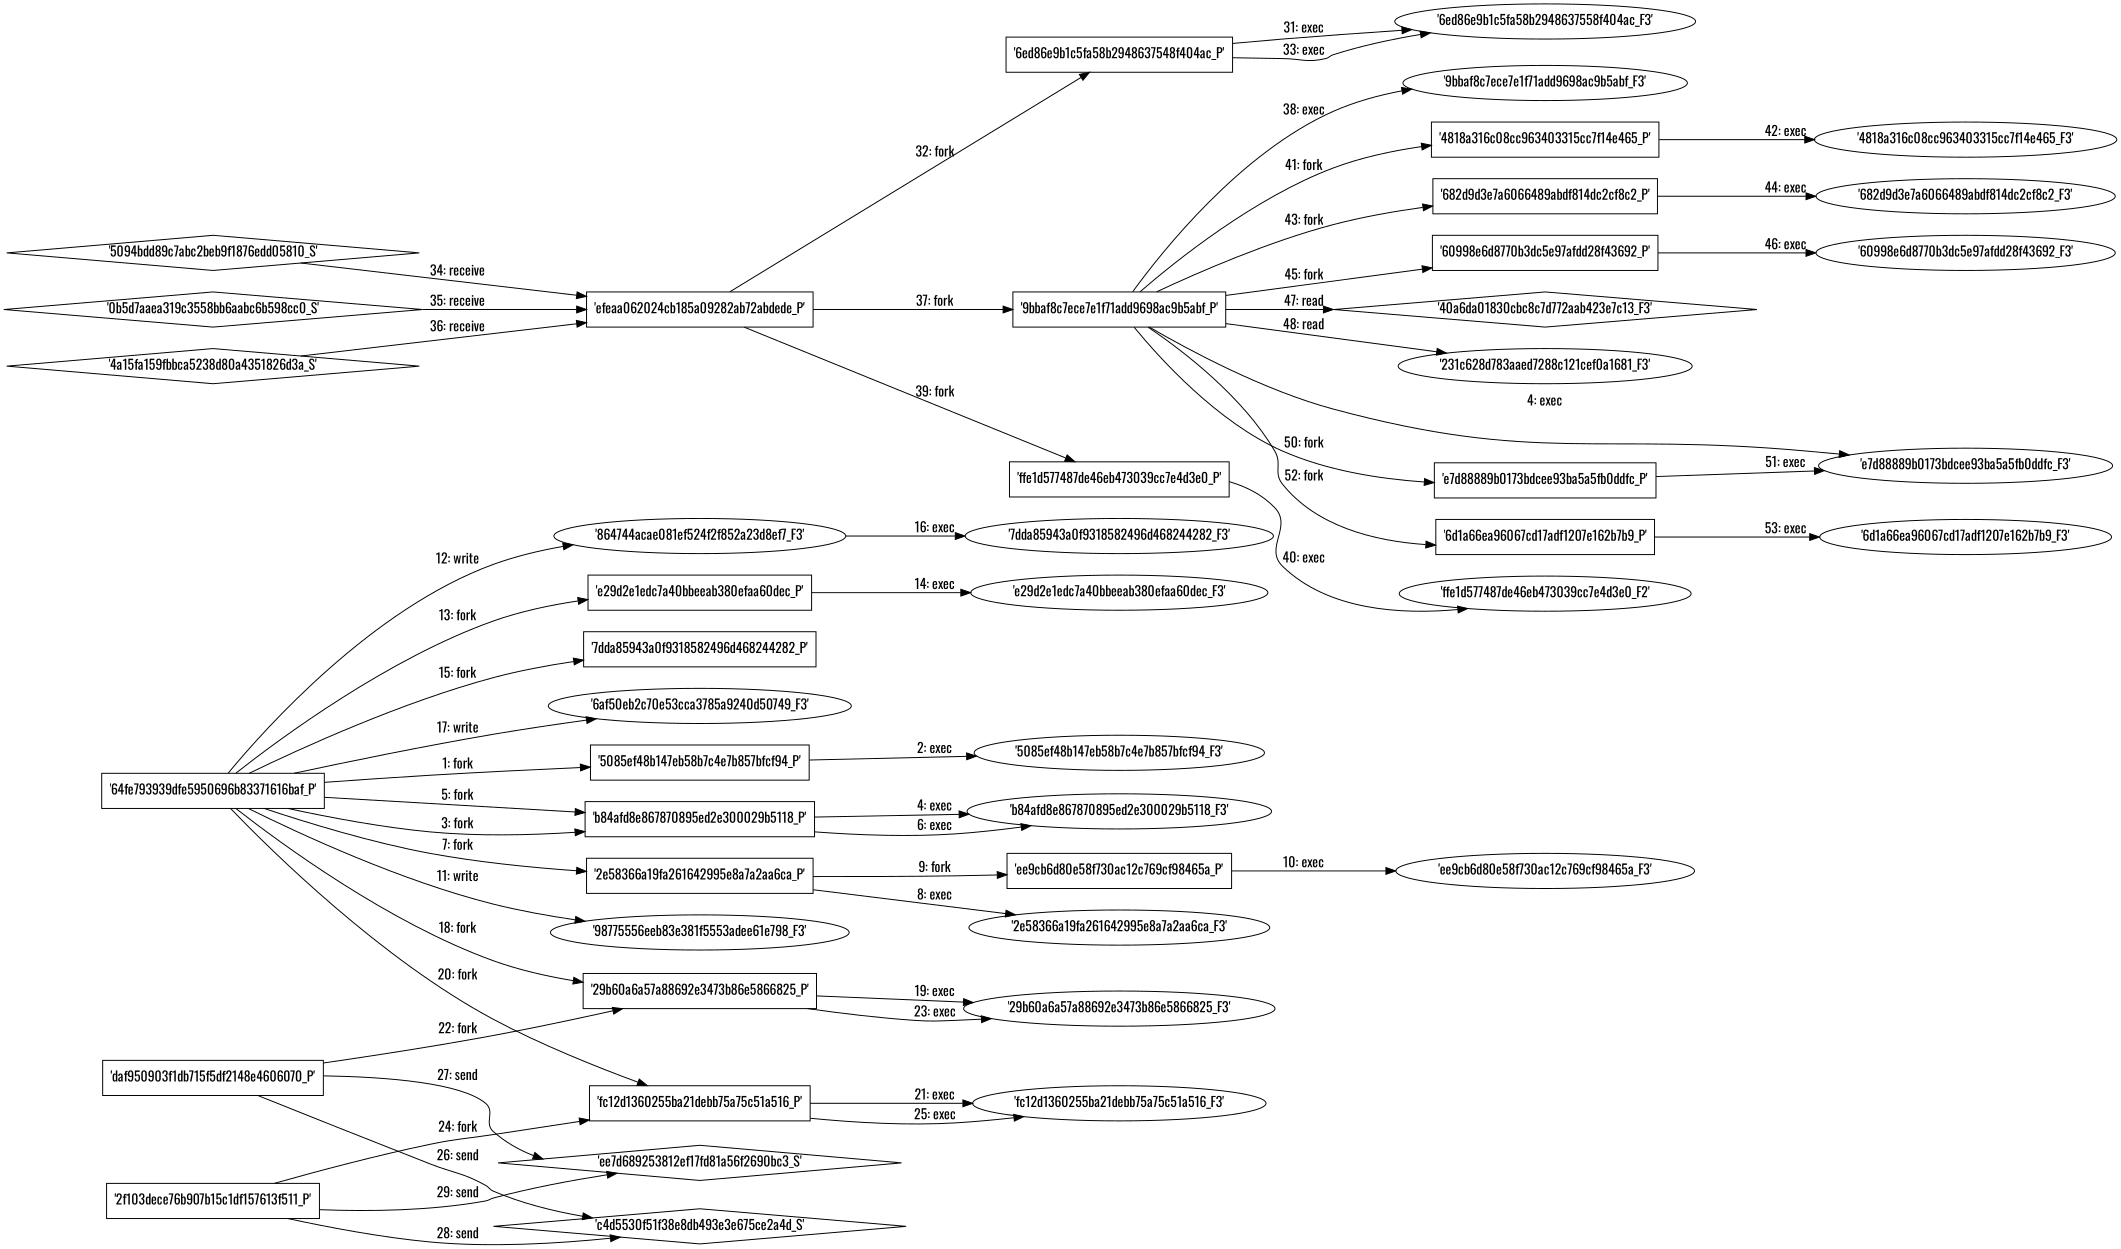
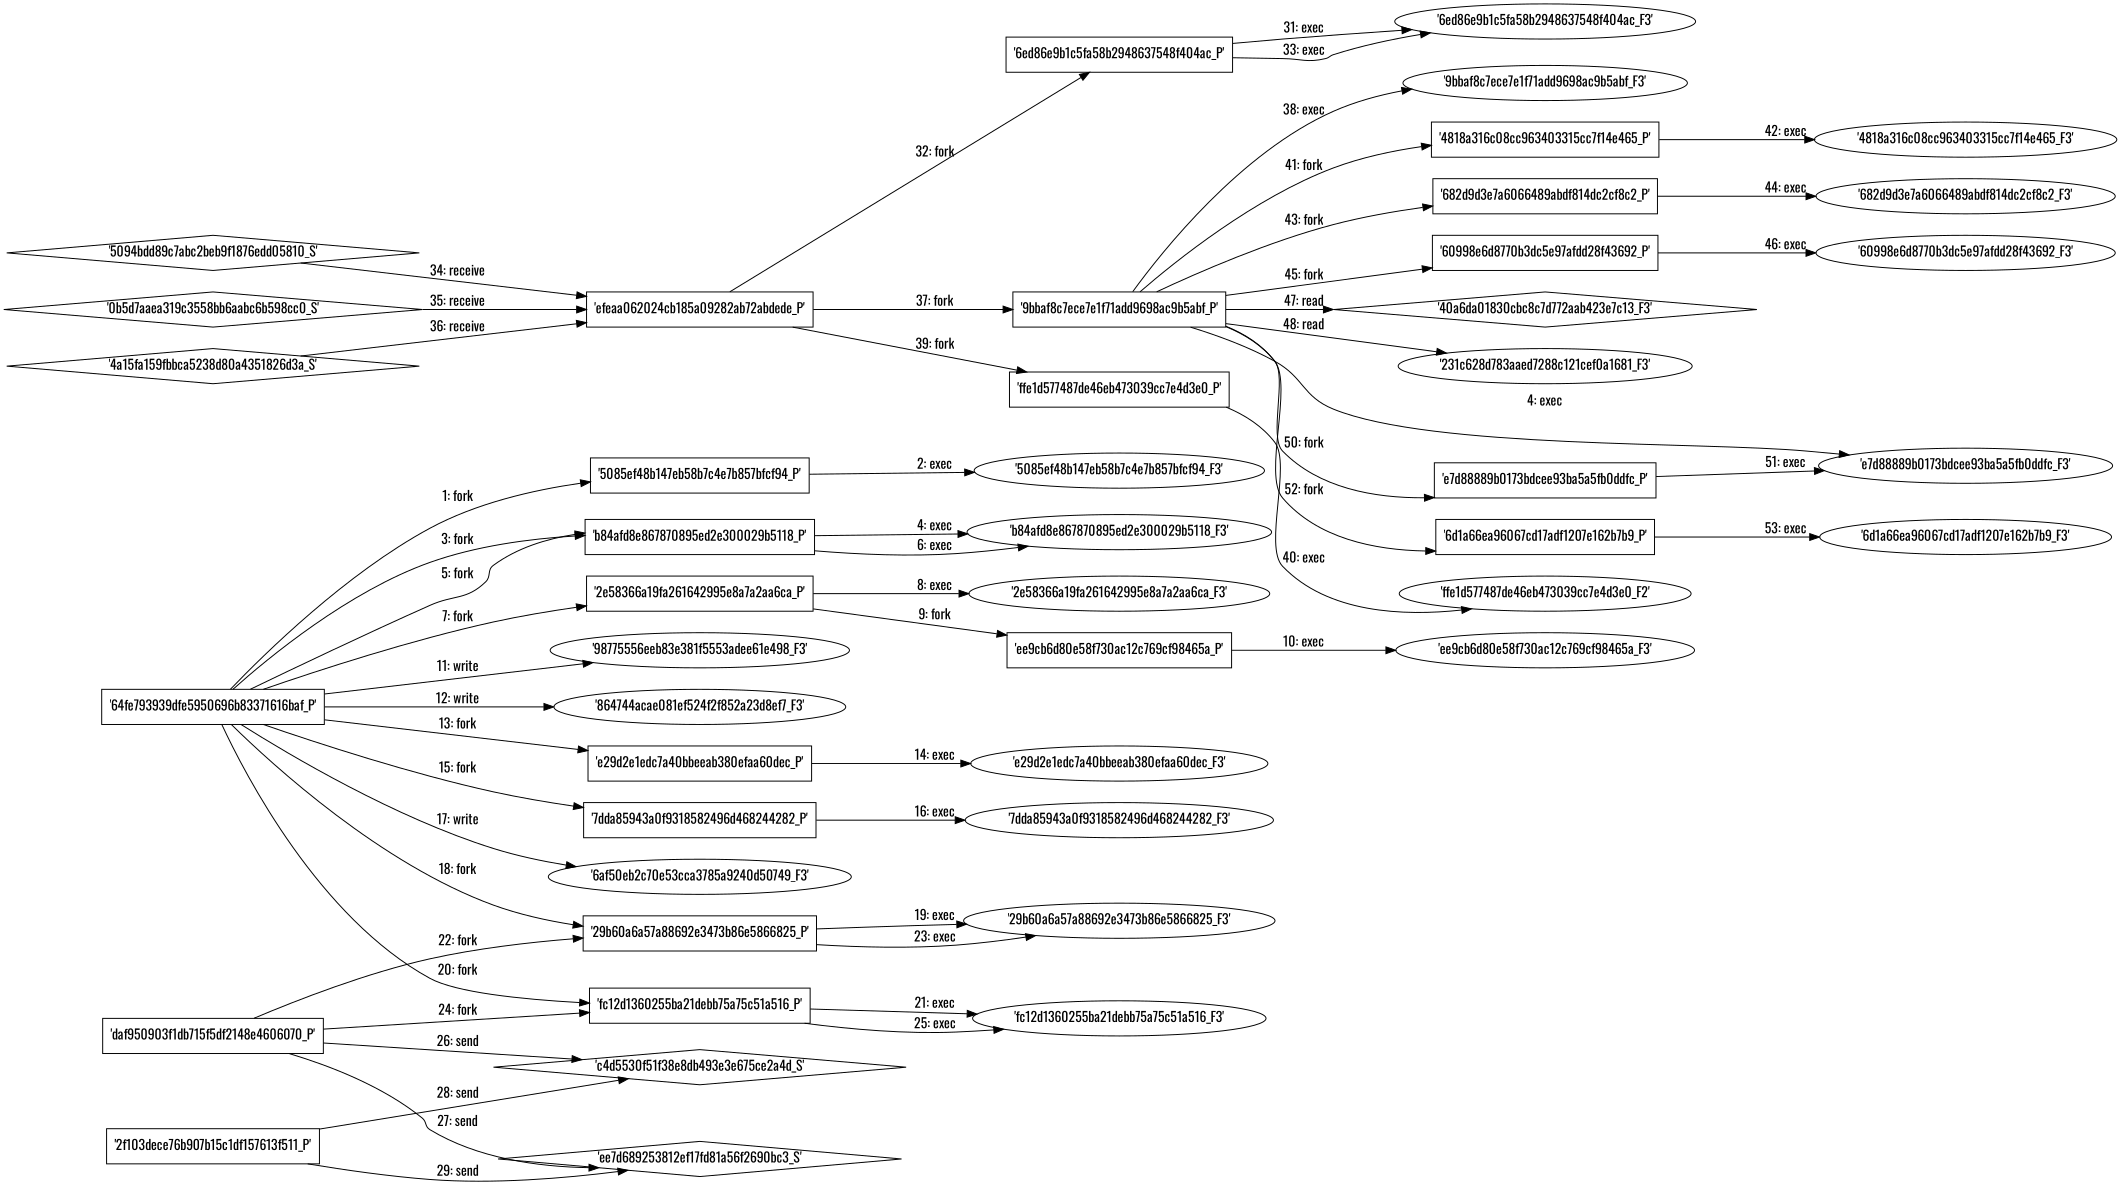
node "'6ed86e9b1c5fa58b2948637558f404ac_F3'": label "'6ed86e9b1c5fa58b2948637558f404ac_F3'" -> "'6ed86e9b1c5fa58b2948637548f404ac_F3'"
edge "'864744acae081ef524f2f852a23d8ef7_F3'" -> "'7dda85943a0f9318582496d468244282_F3'": now "'7dda85943a0f9318582496d468244282_P'" -> "'7dda85943a0f9318582496d468244282_F3'"
node "'98775556eeb83e381f5553adee61e798_F3'": label "'98775556eeb83e381f5553adee61e798_F3'" -> "'98775556eeb83e381f5553adee61e498_F3'"
edge "'2f103dece76b907b15c1df157613f511_P'" -> "'fc12d1360255ba21debb75a75c51a516_P'": now "'daf950903f1db715f5df2148e4606070_P'" -> "'fc12d1360255ba21debb75a75c51a516_P'"
